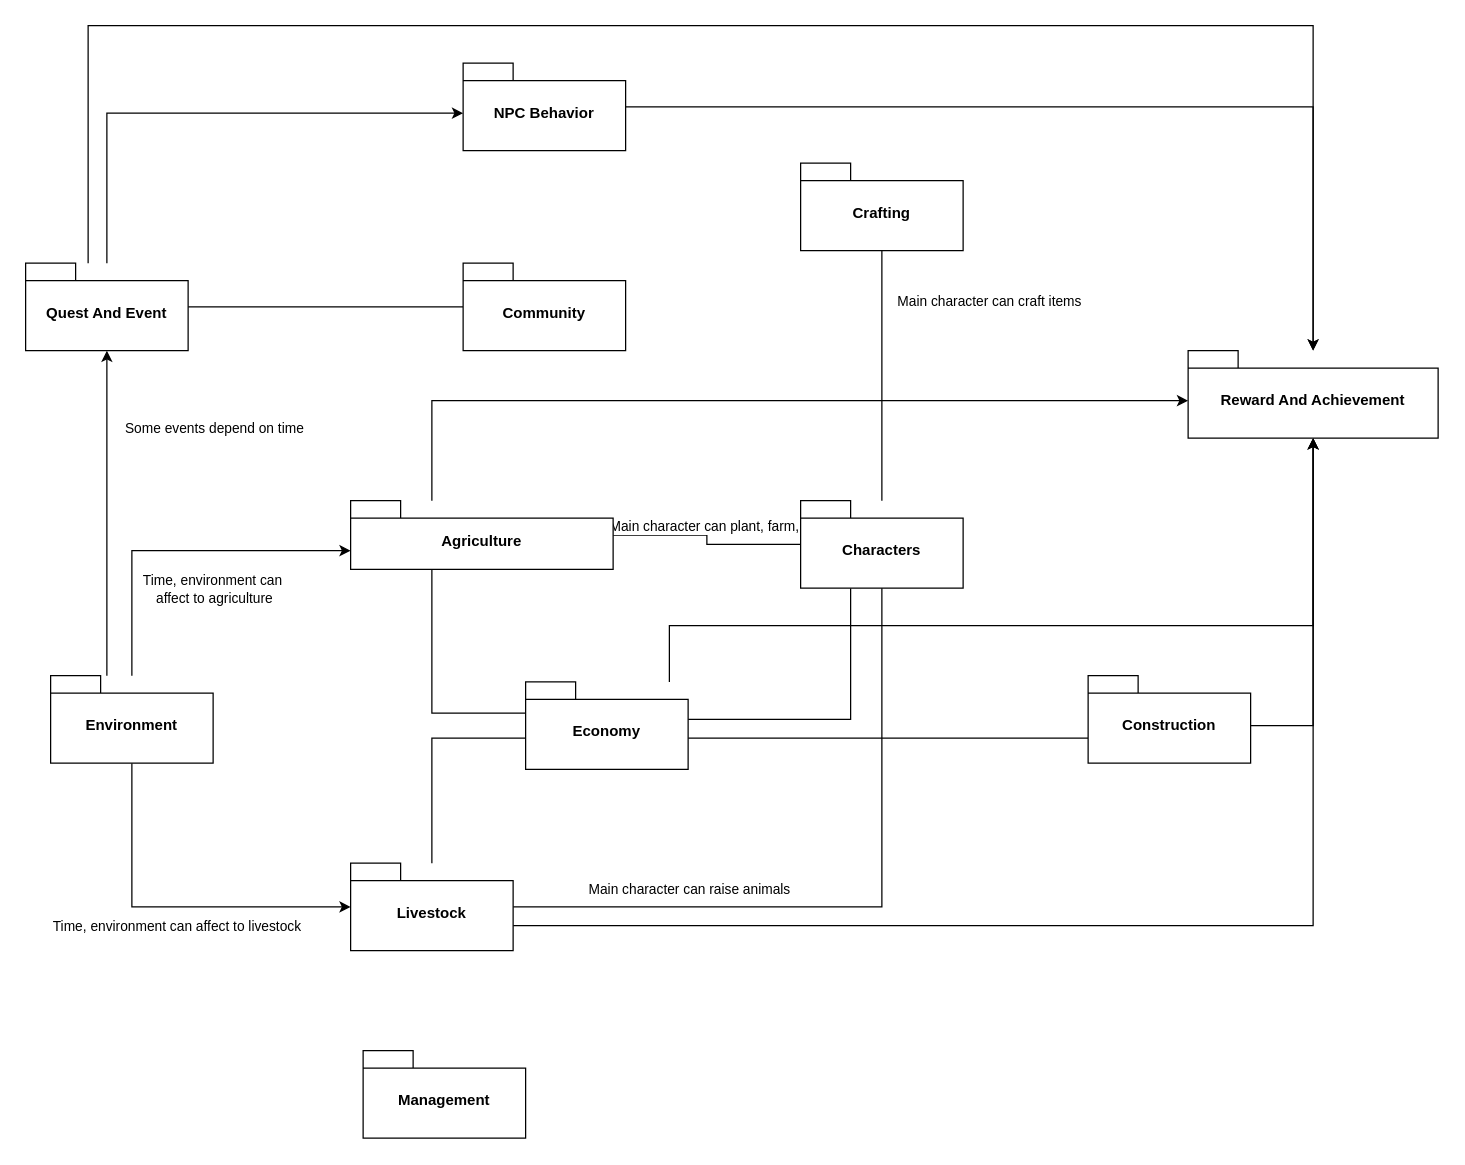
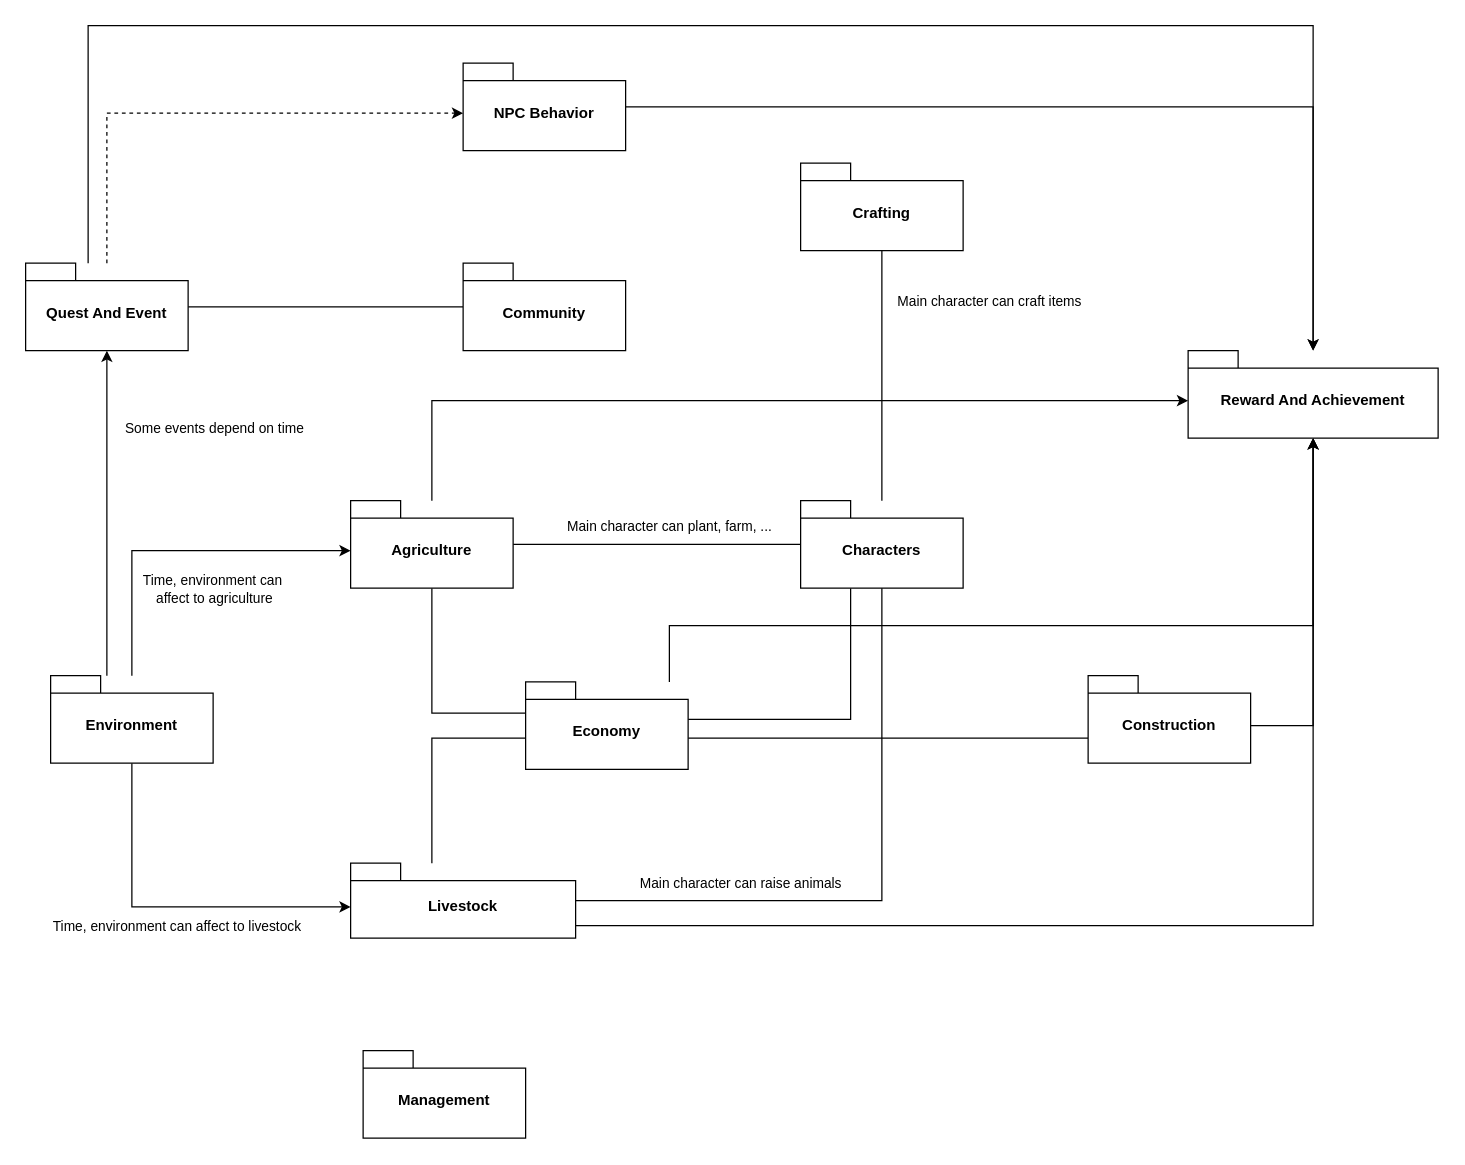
edge "Quest And Event" -> "NPC Behavior": style solid -> dashed
node "Agriculture": size 263x69 -> 163x88
node "Livestock": size 163x88 -> 225x75
